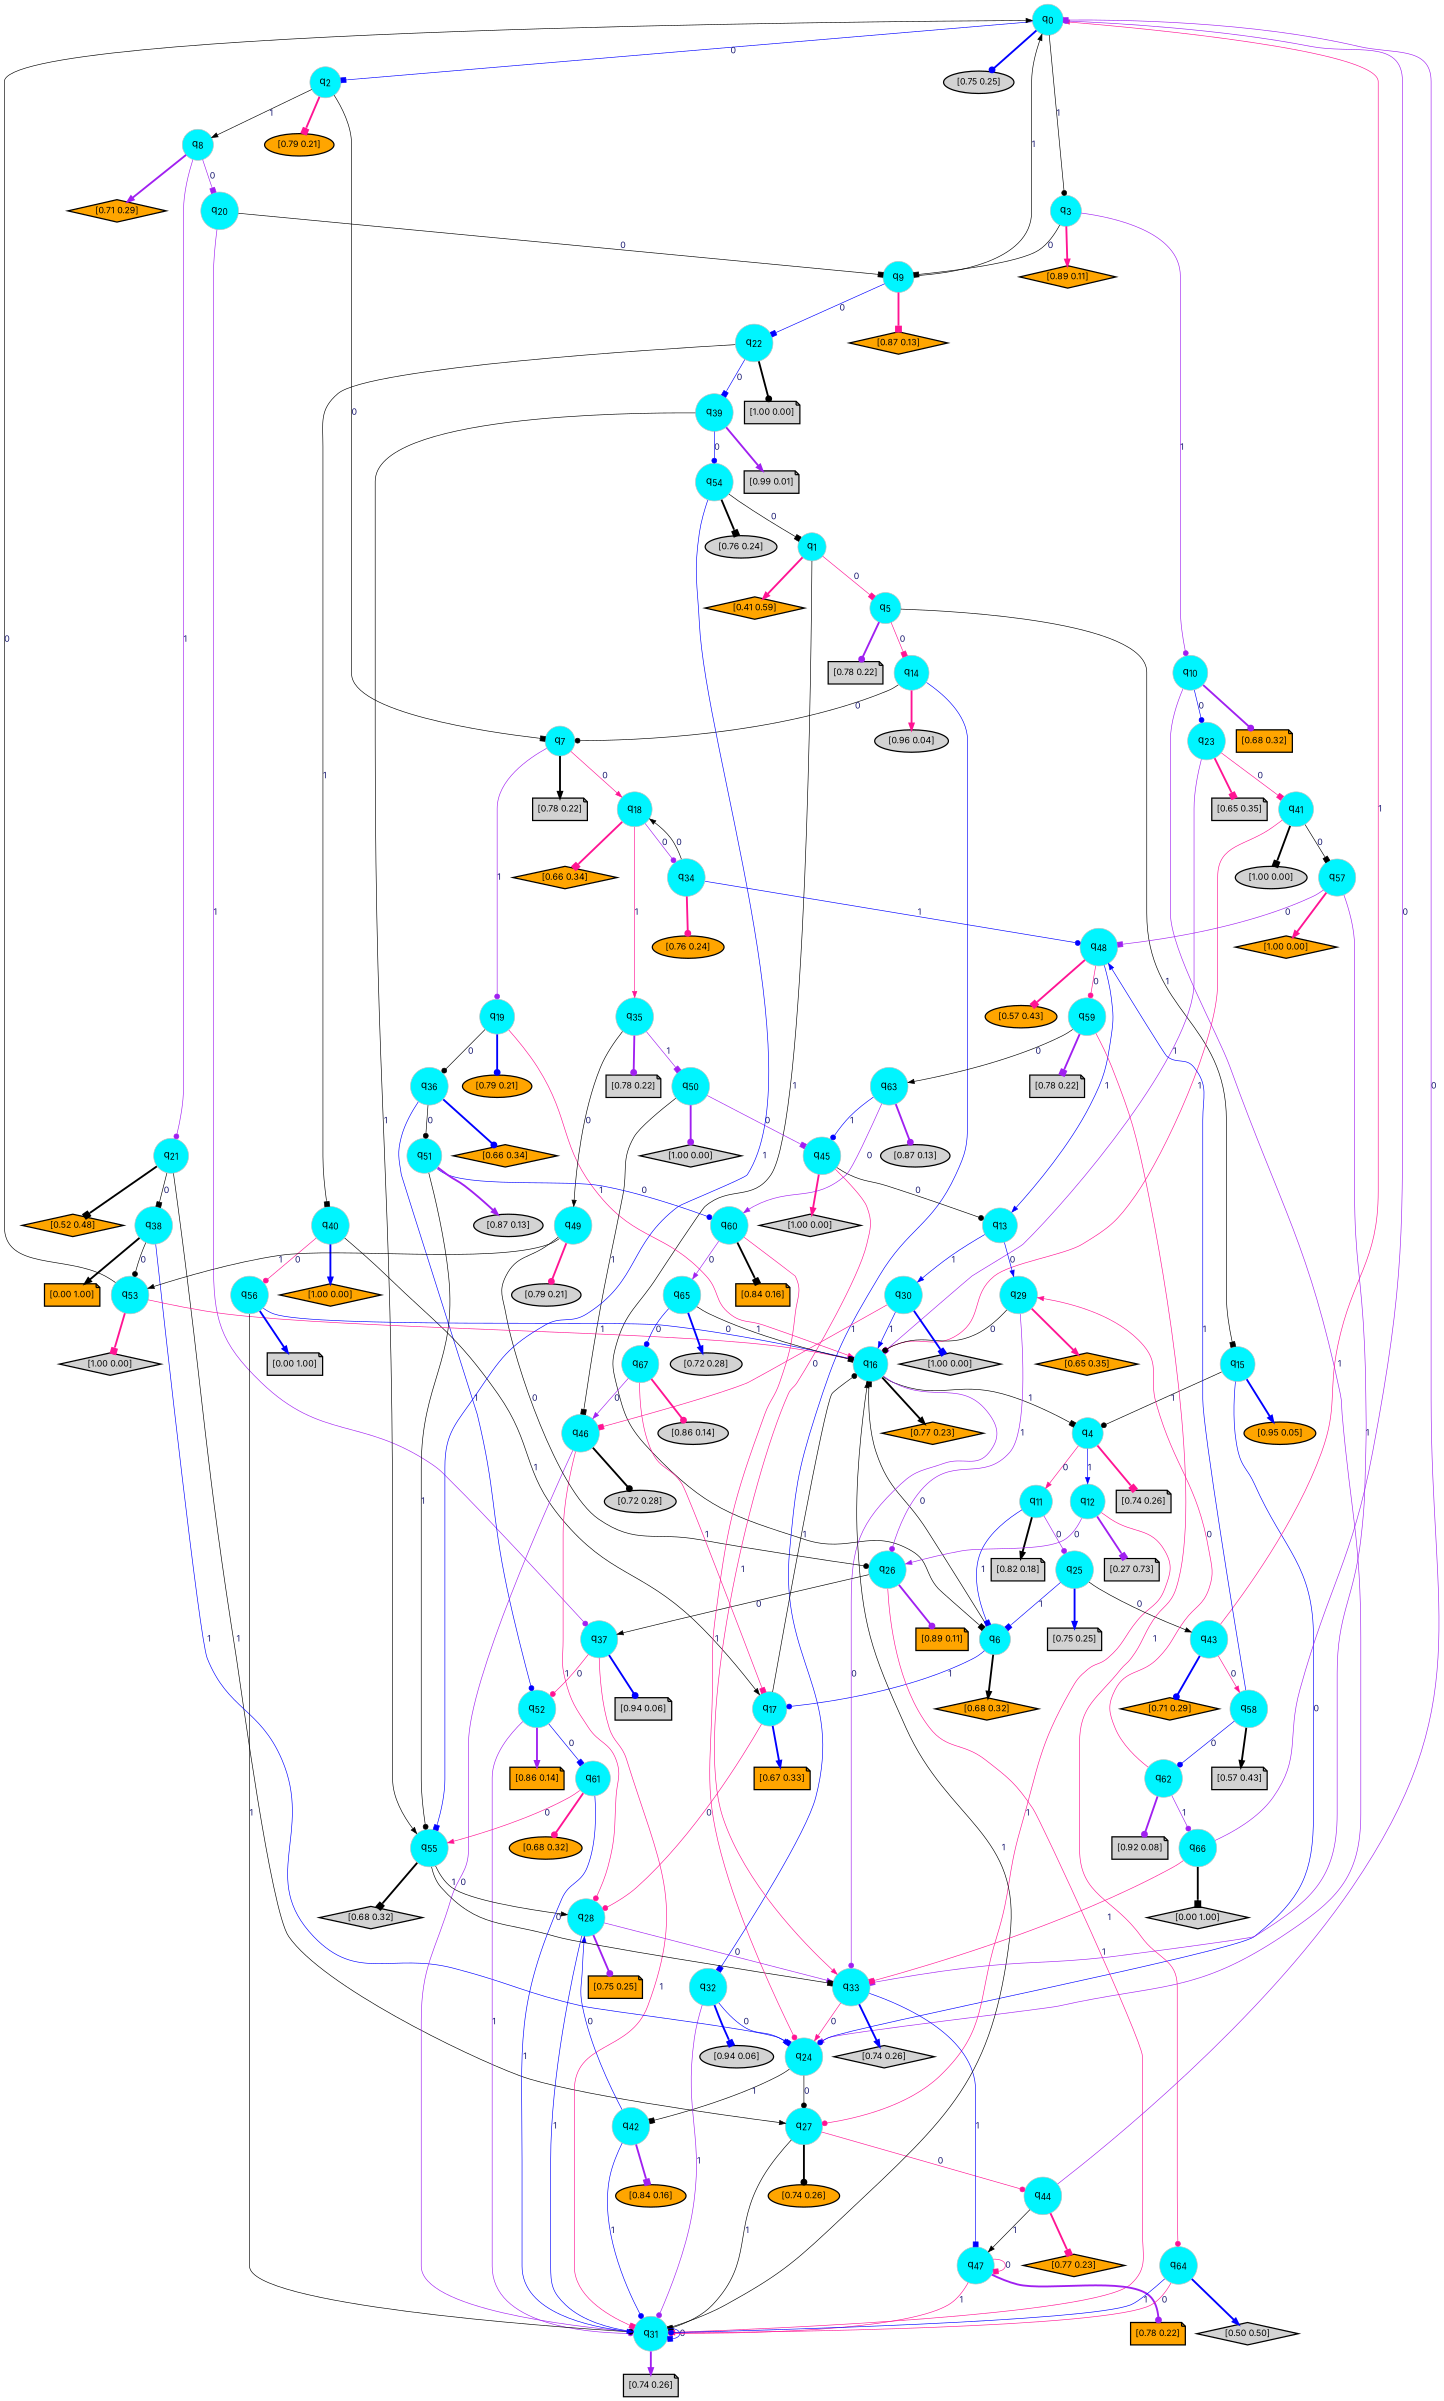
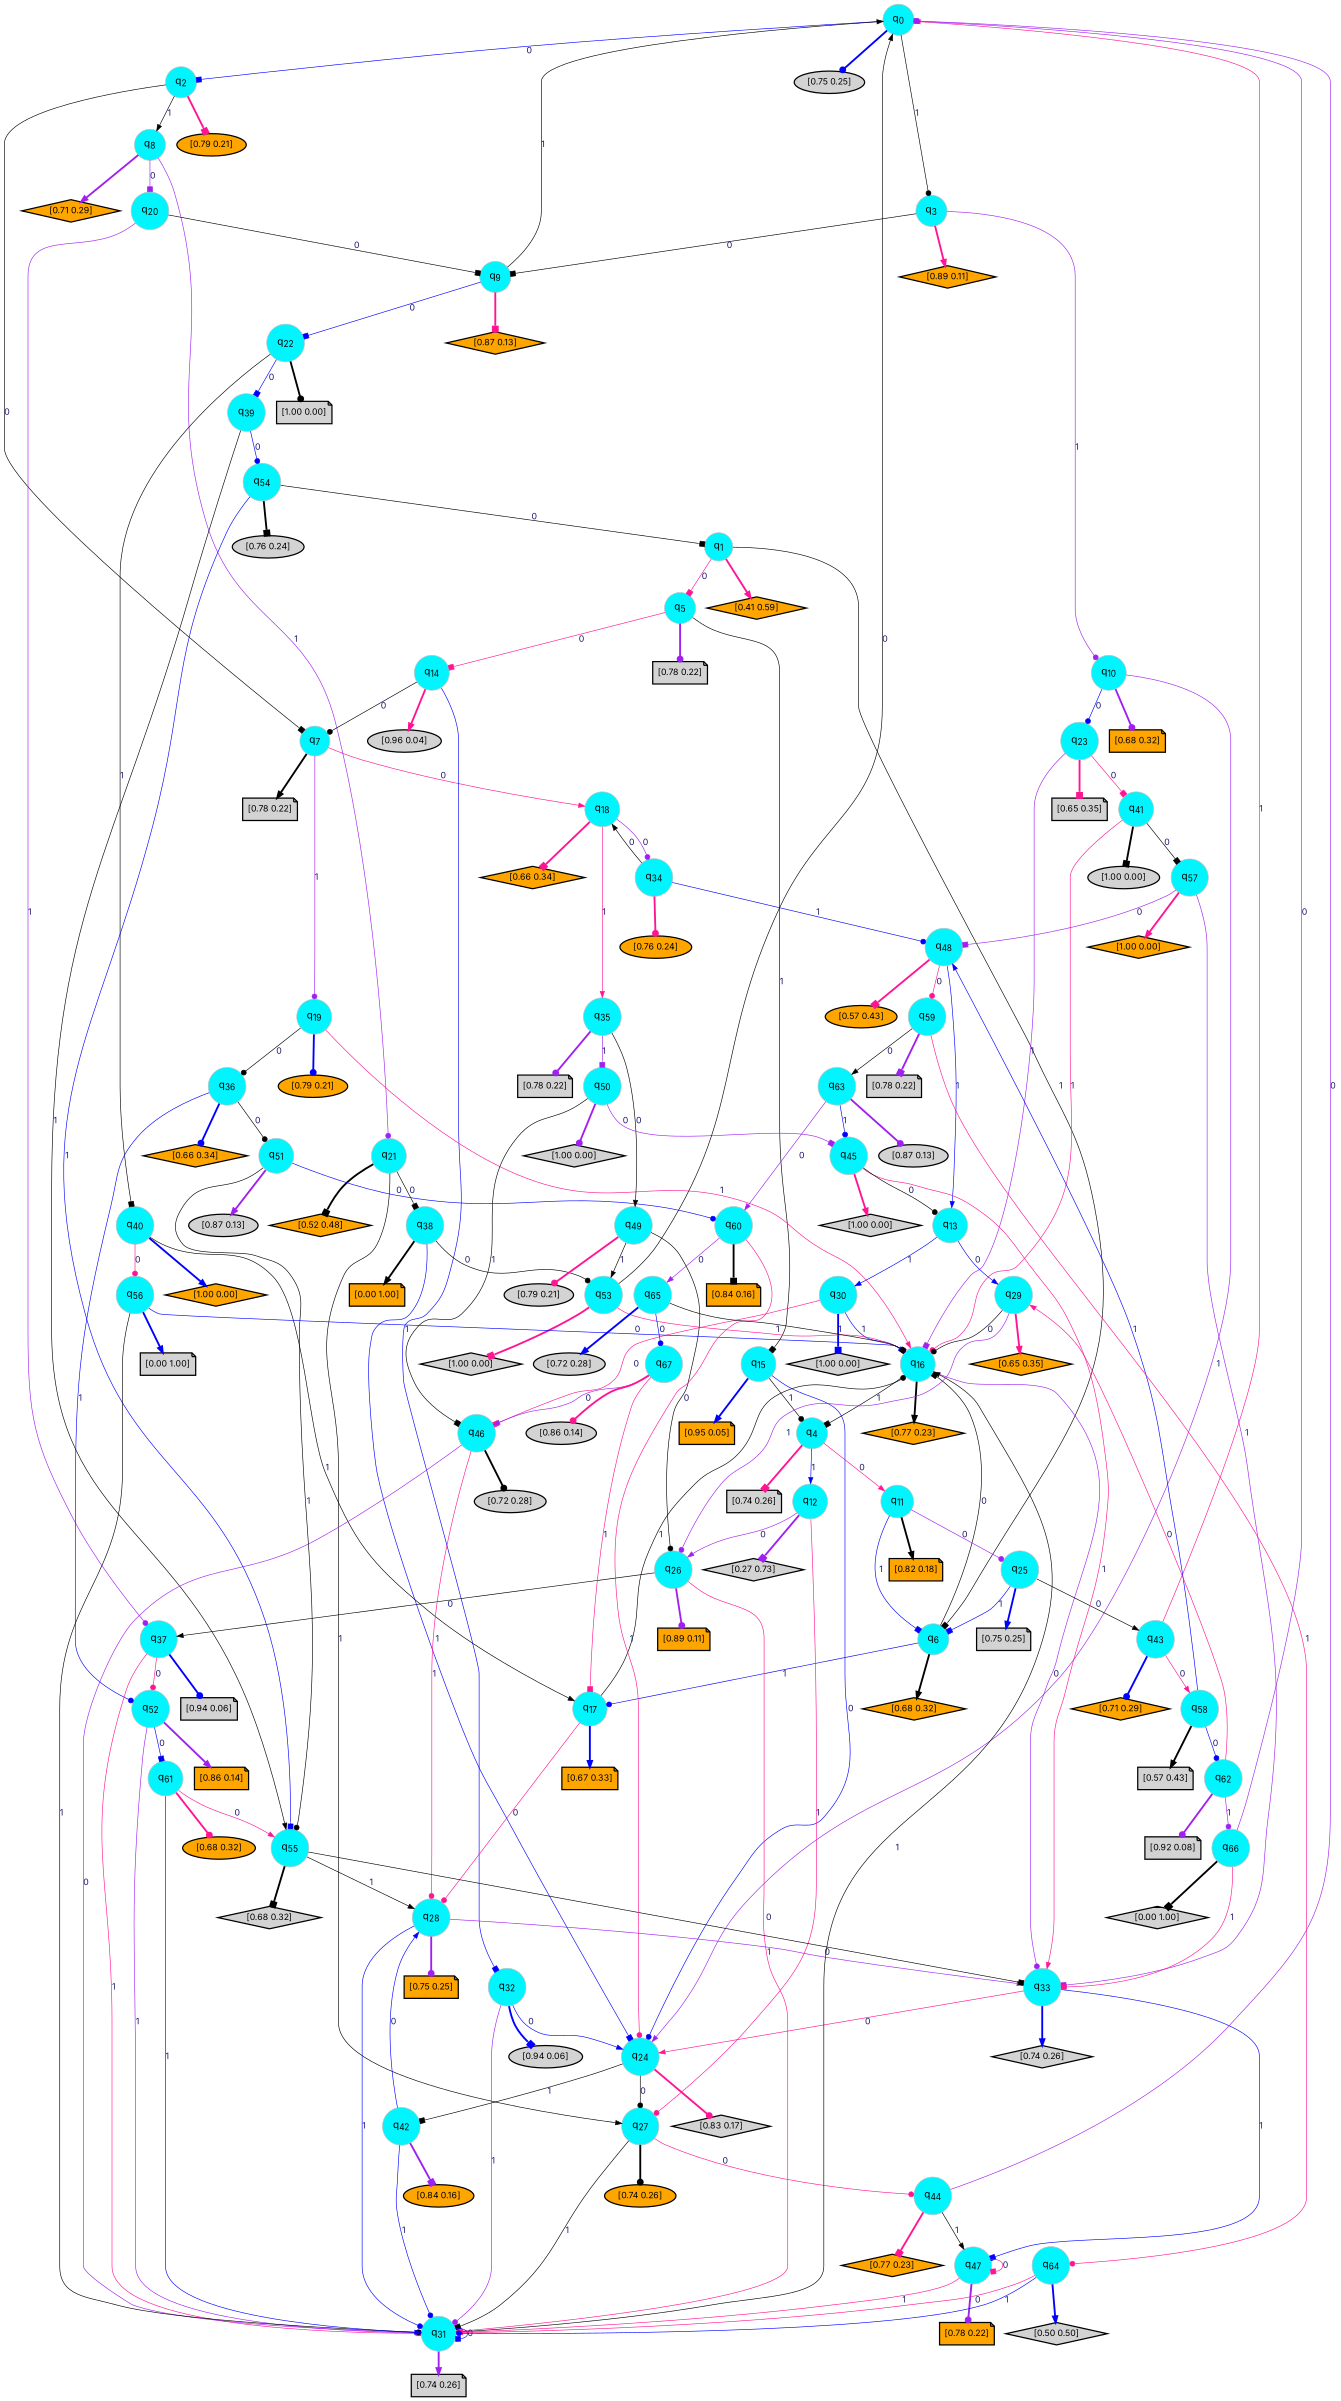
node "[0.99 0.01]": removed
node "[0.95 0.05]": shape ellipse -> note
node "[0.82 0.18]": fillcolor lightgrey -> orange
node "[0.27 0.73]": shape note -> diamond
node "[0.83 0.17]": added
